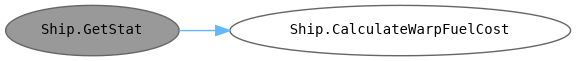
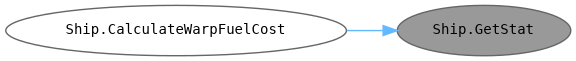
edge "Ship.GetStat" -> "Ship.CalculateWarpFuelCost": reversed
